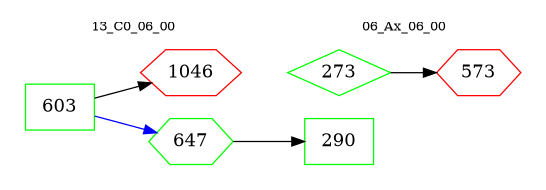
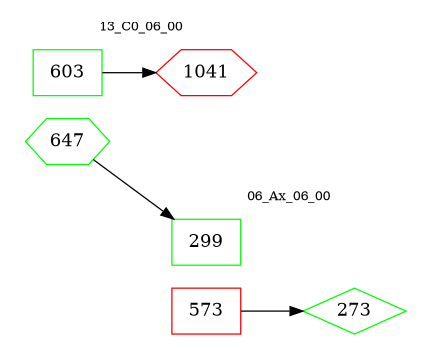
node "1046": label "1046" -> "1041"
edge "273" -> "573": reversed
node "573": shape hexagon -> box
edge "603" -> "647": removed
node "290": label "290" -> "299"
